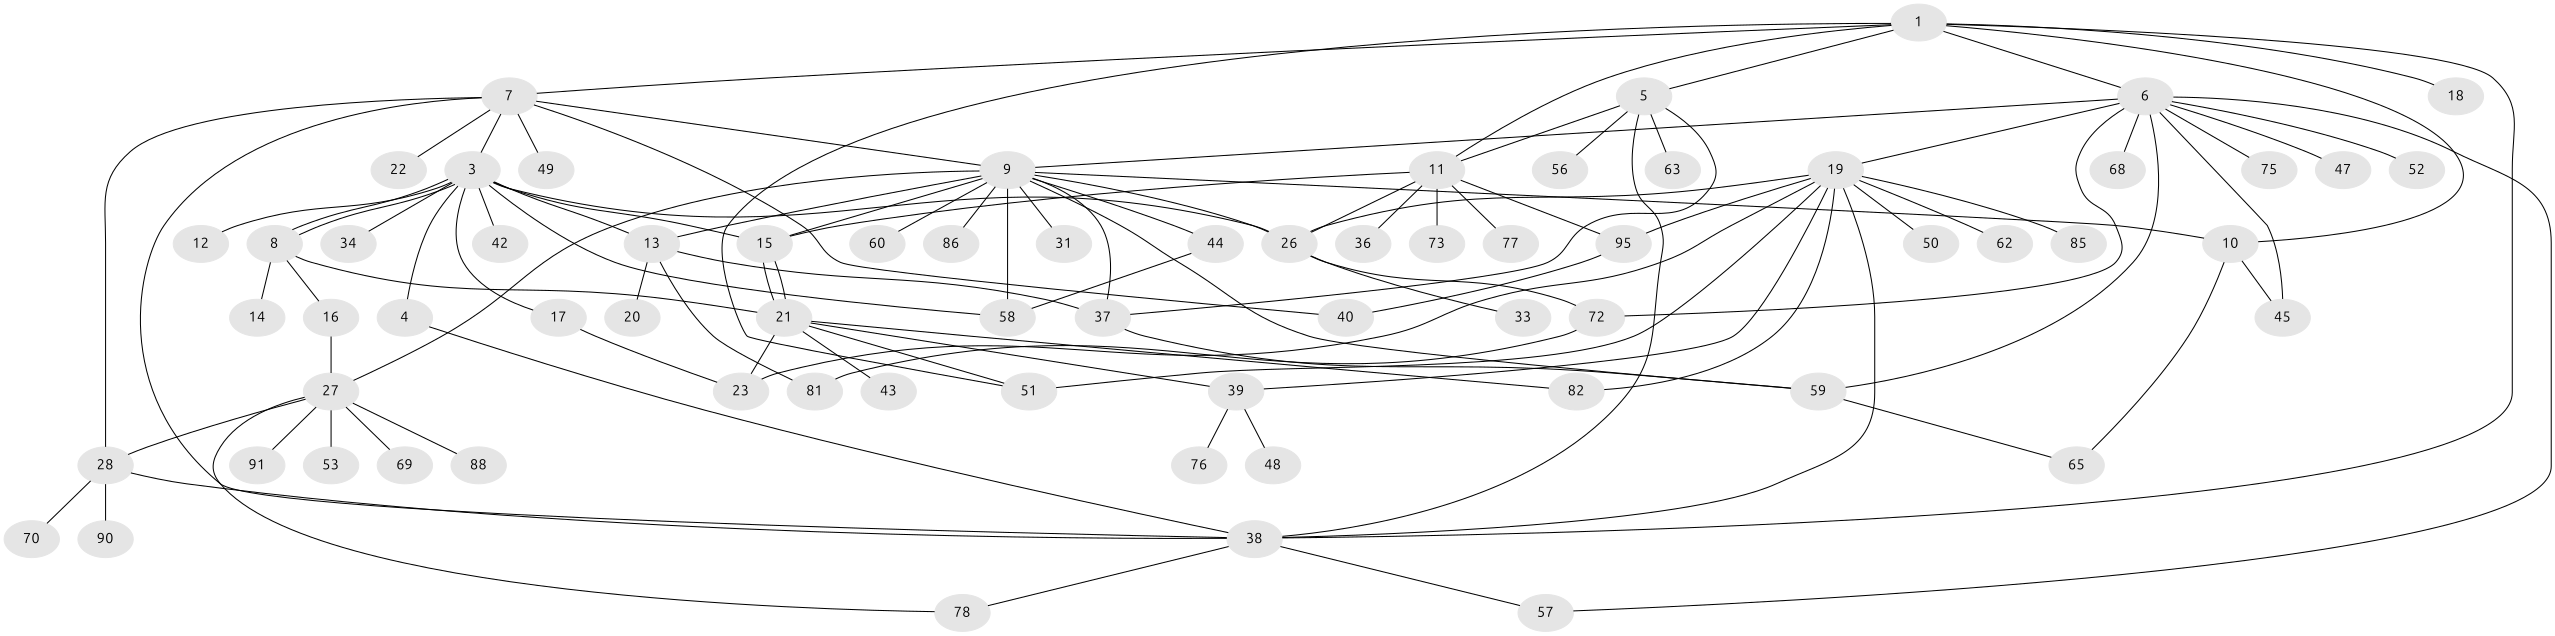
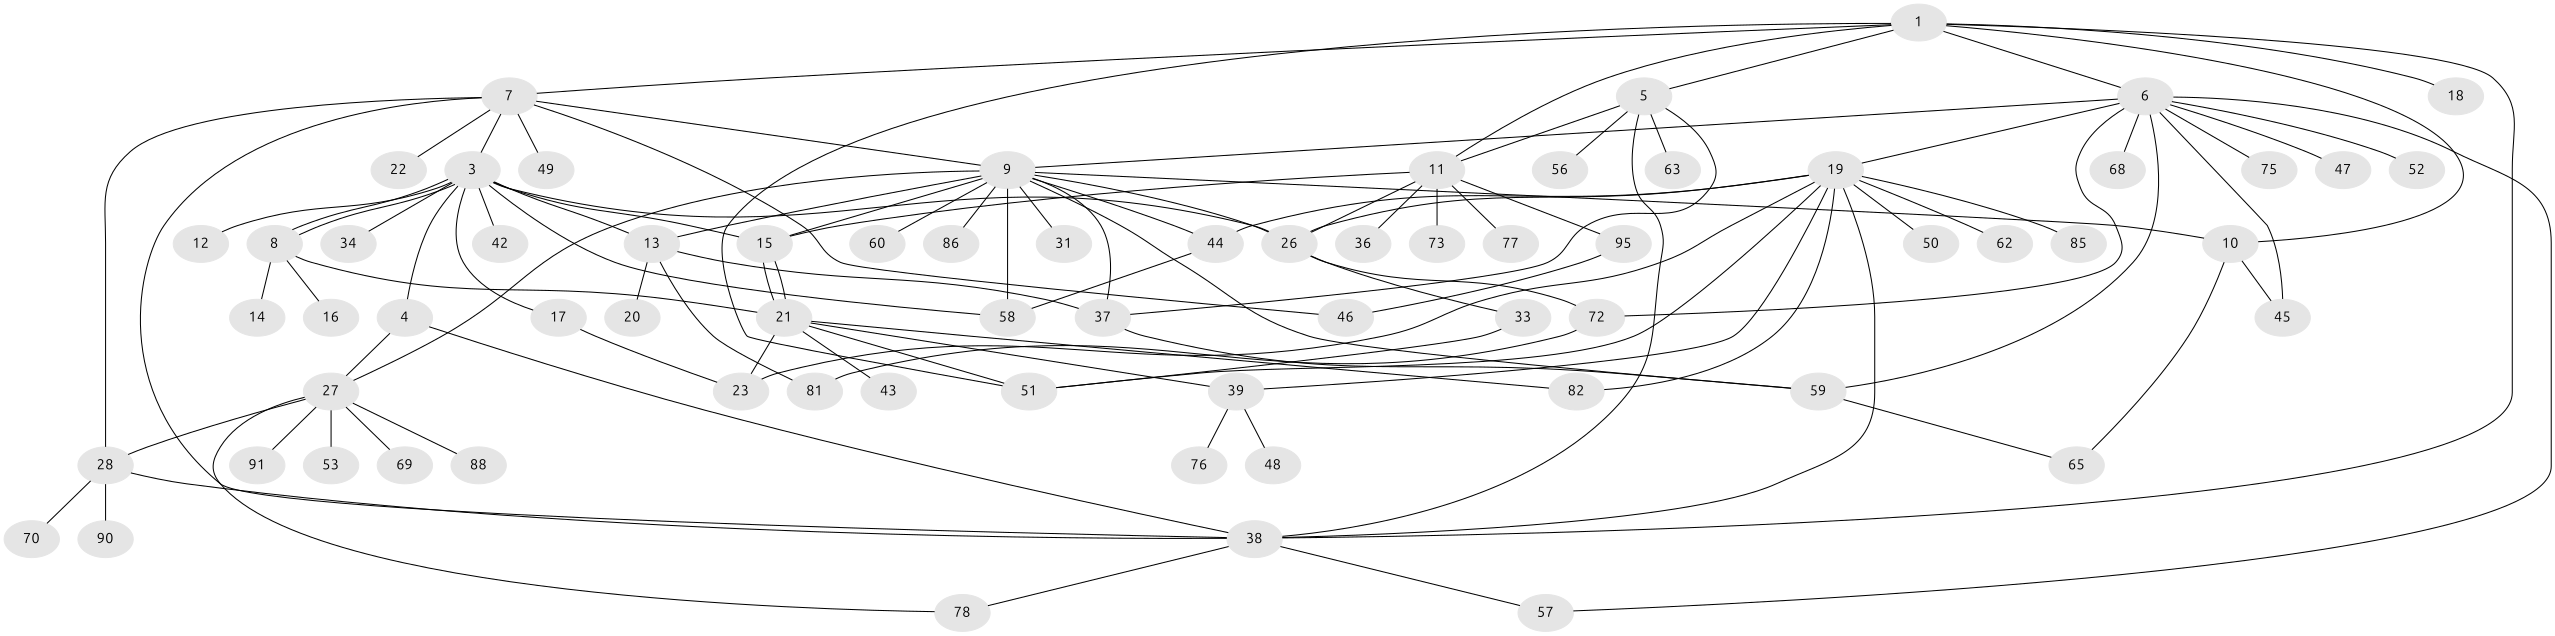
edge "19" -- "95": now "19" -- "44"
node "40": label "40" -> "46"
edge "16" -- "27": now "4" -- "27"
edge "33" -- "51": added
